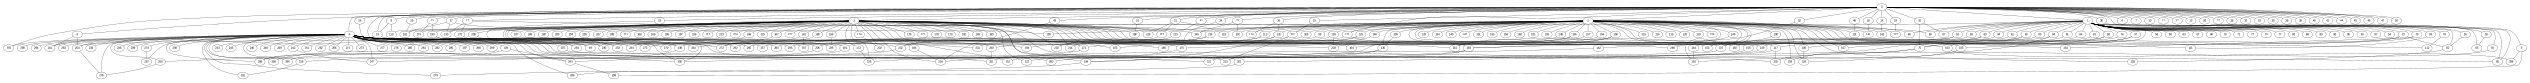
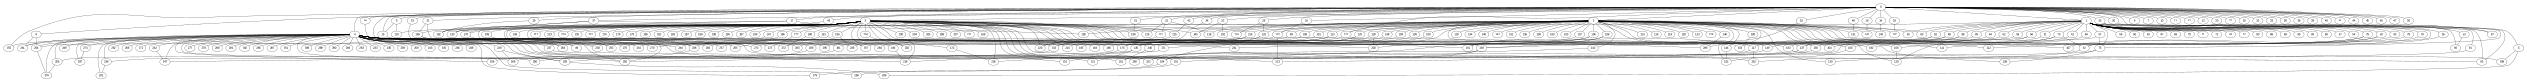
edge "3" -- "173": now "177" -- "173"
edge "101" -- "273": added
